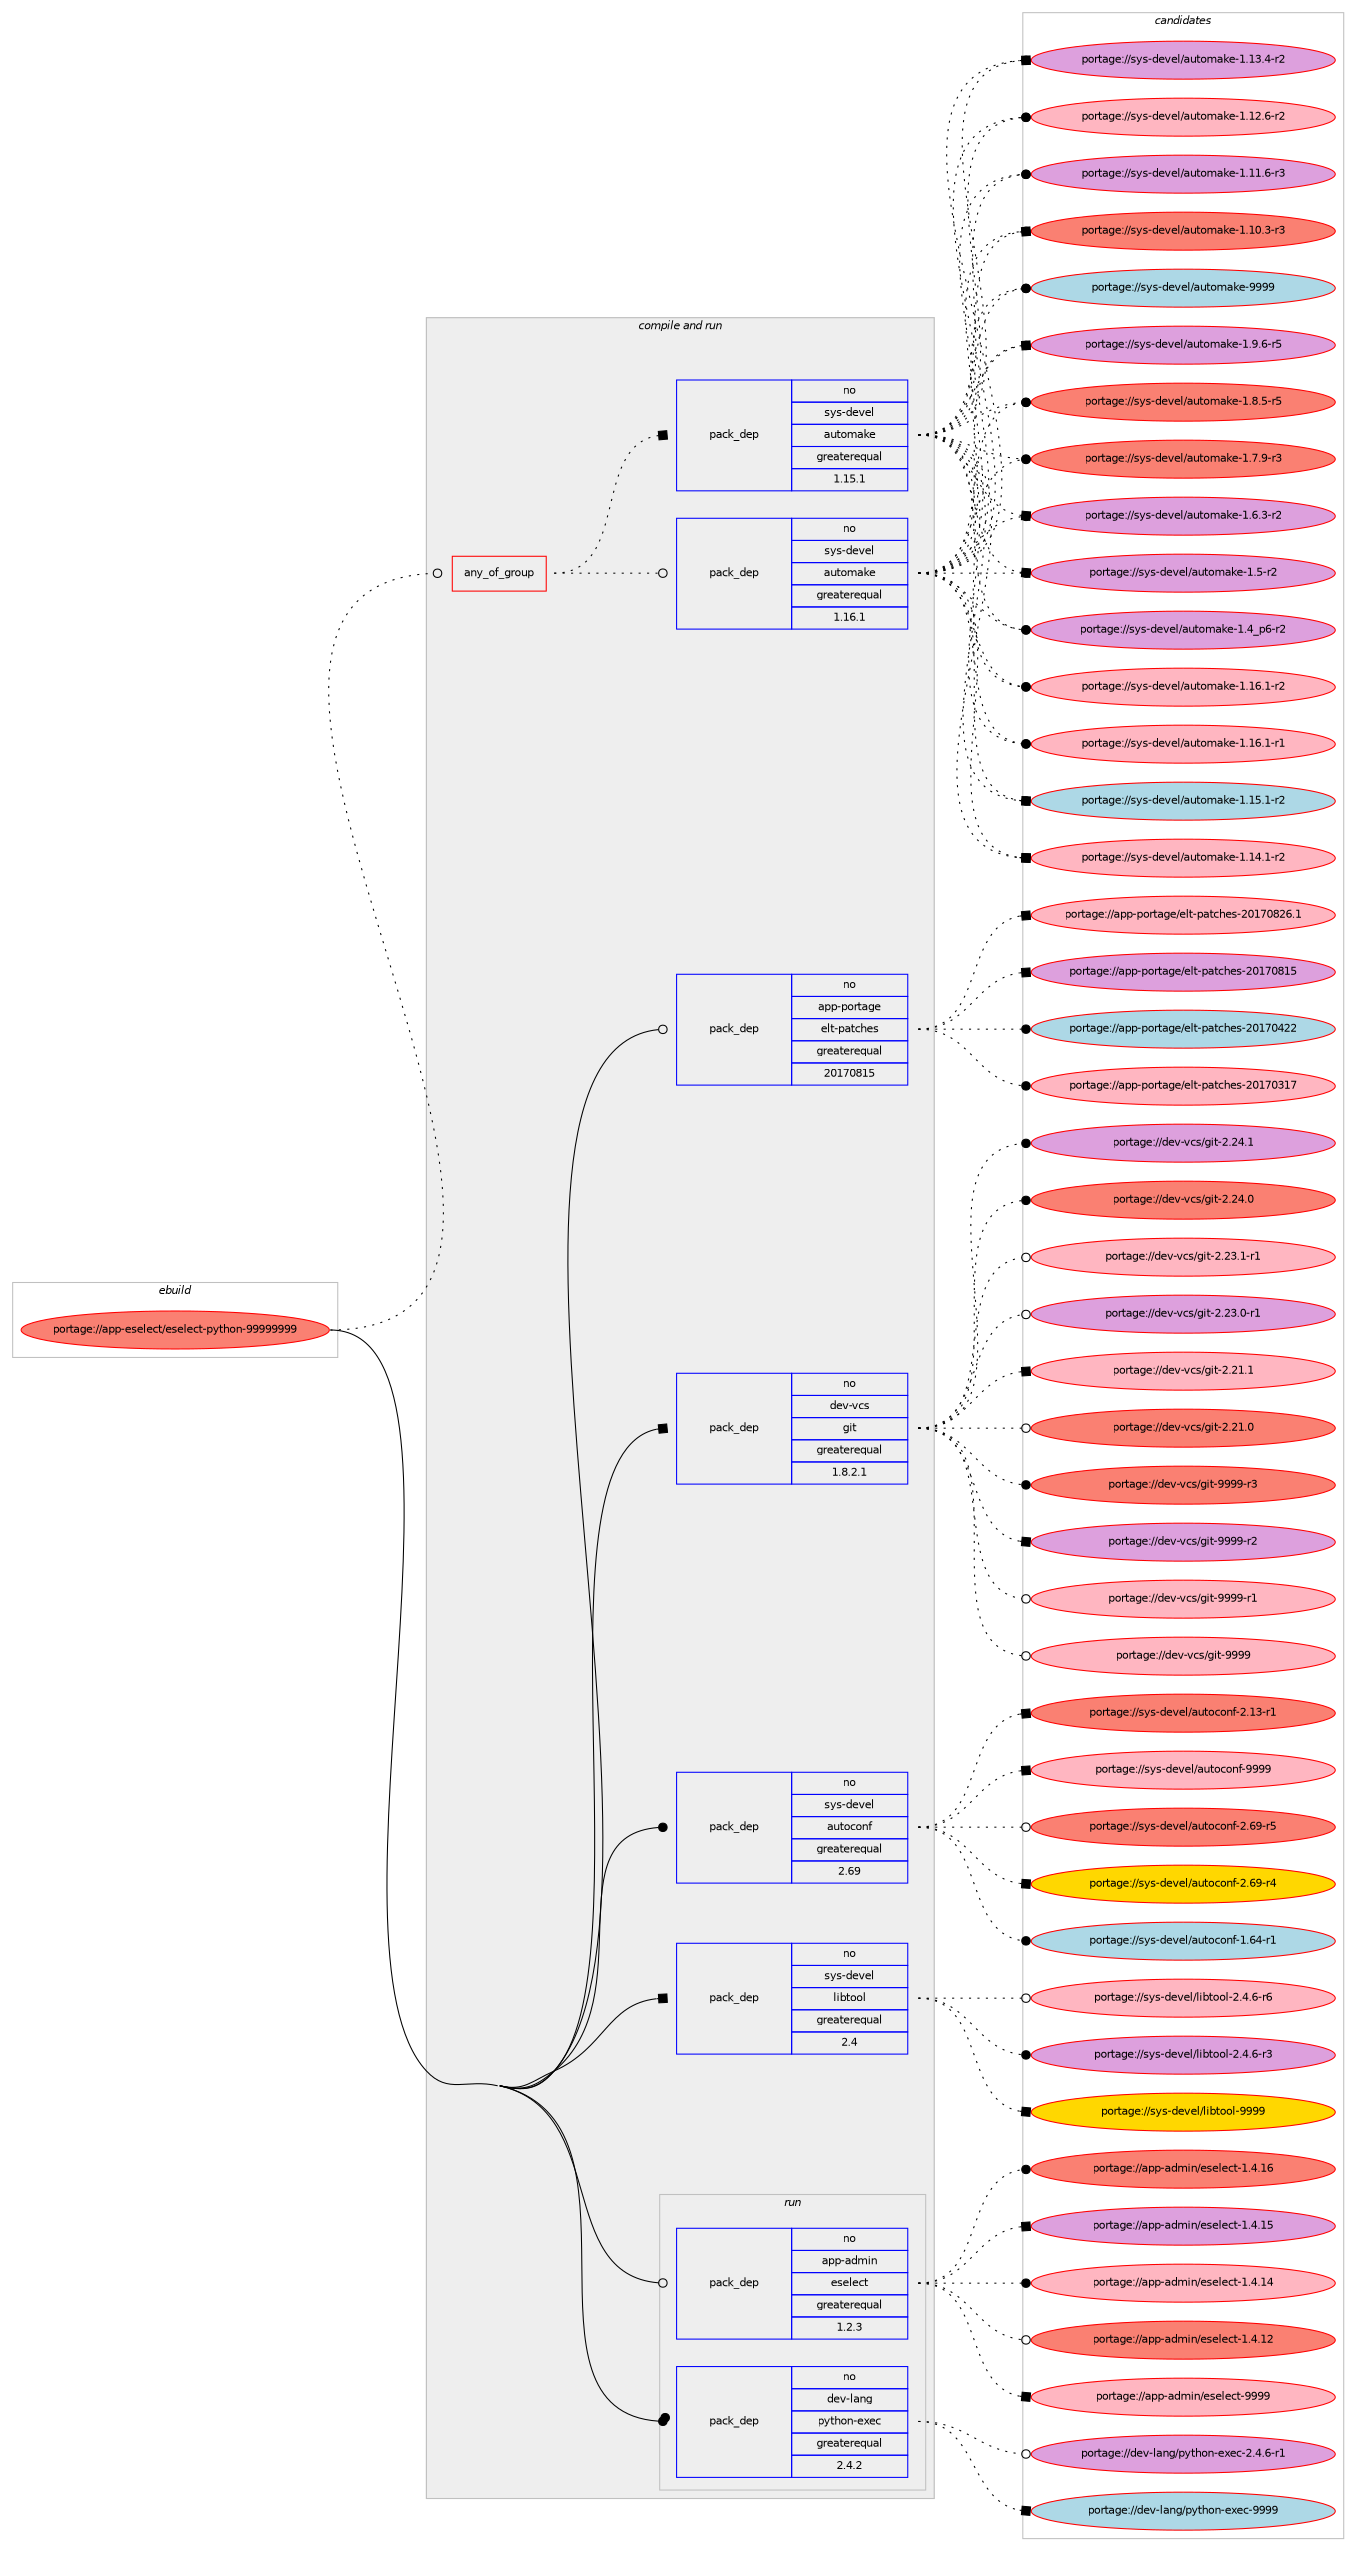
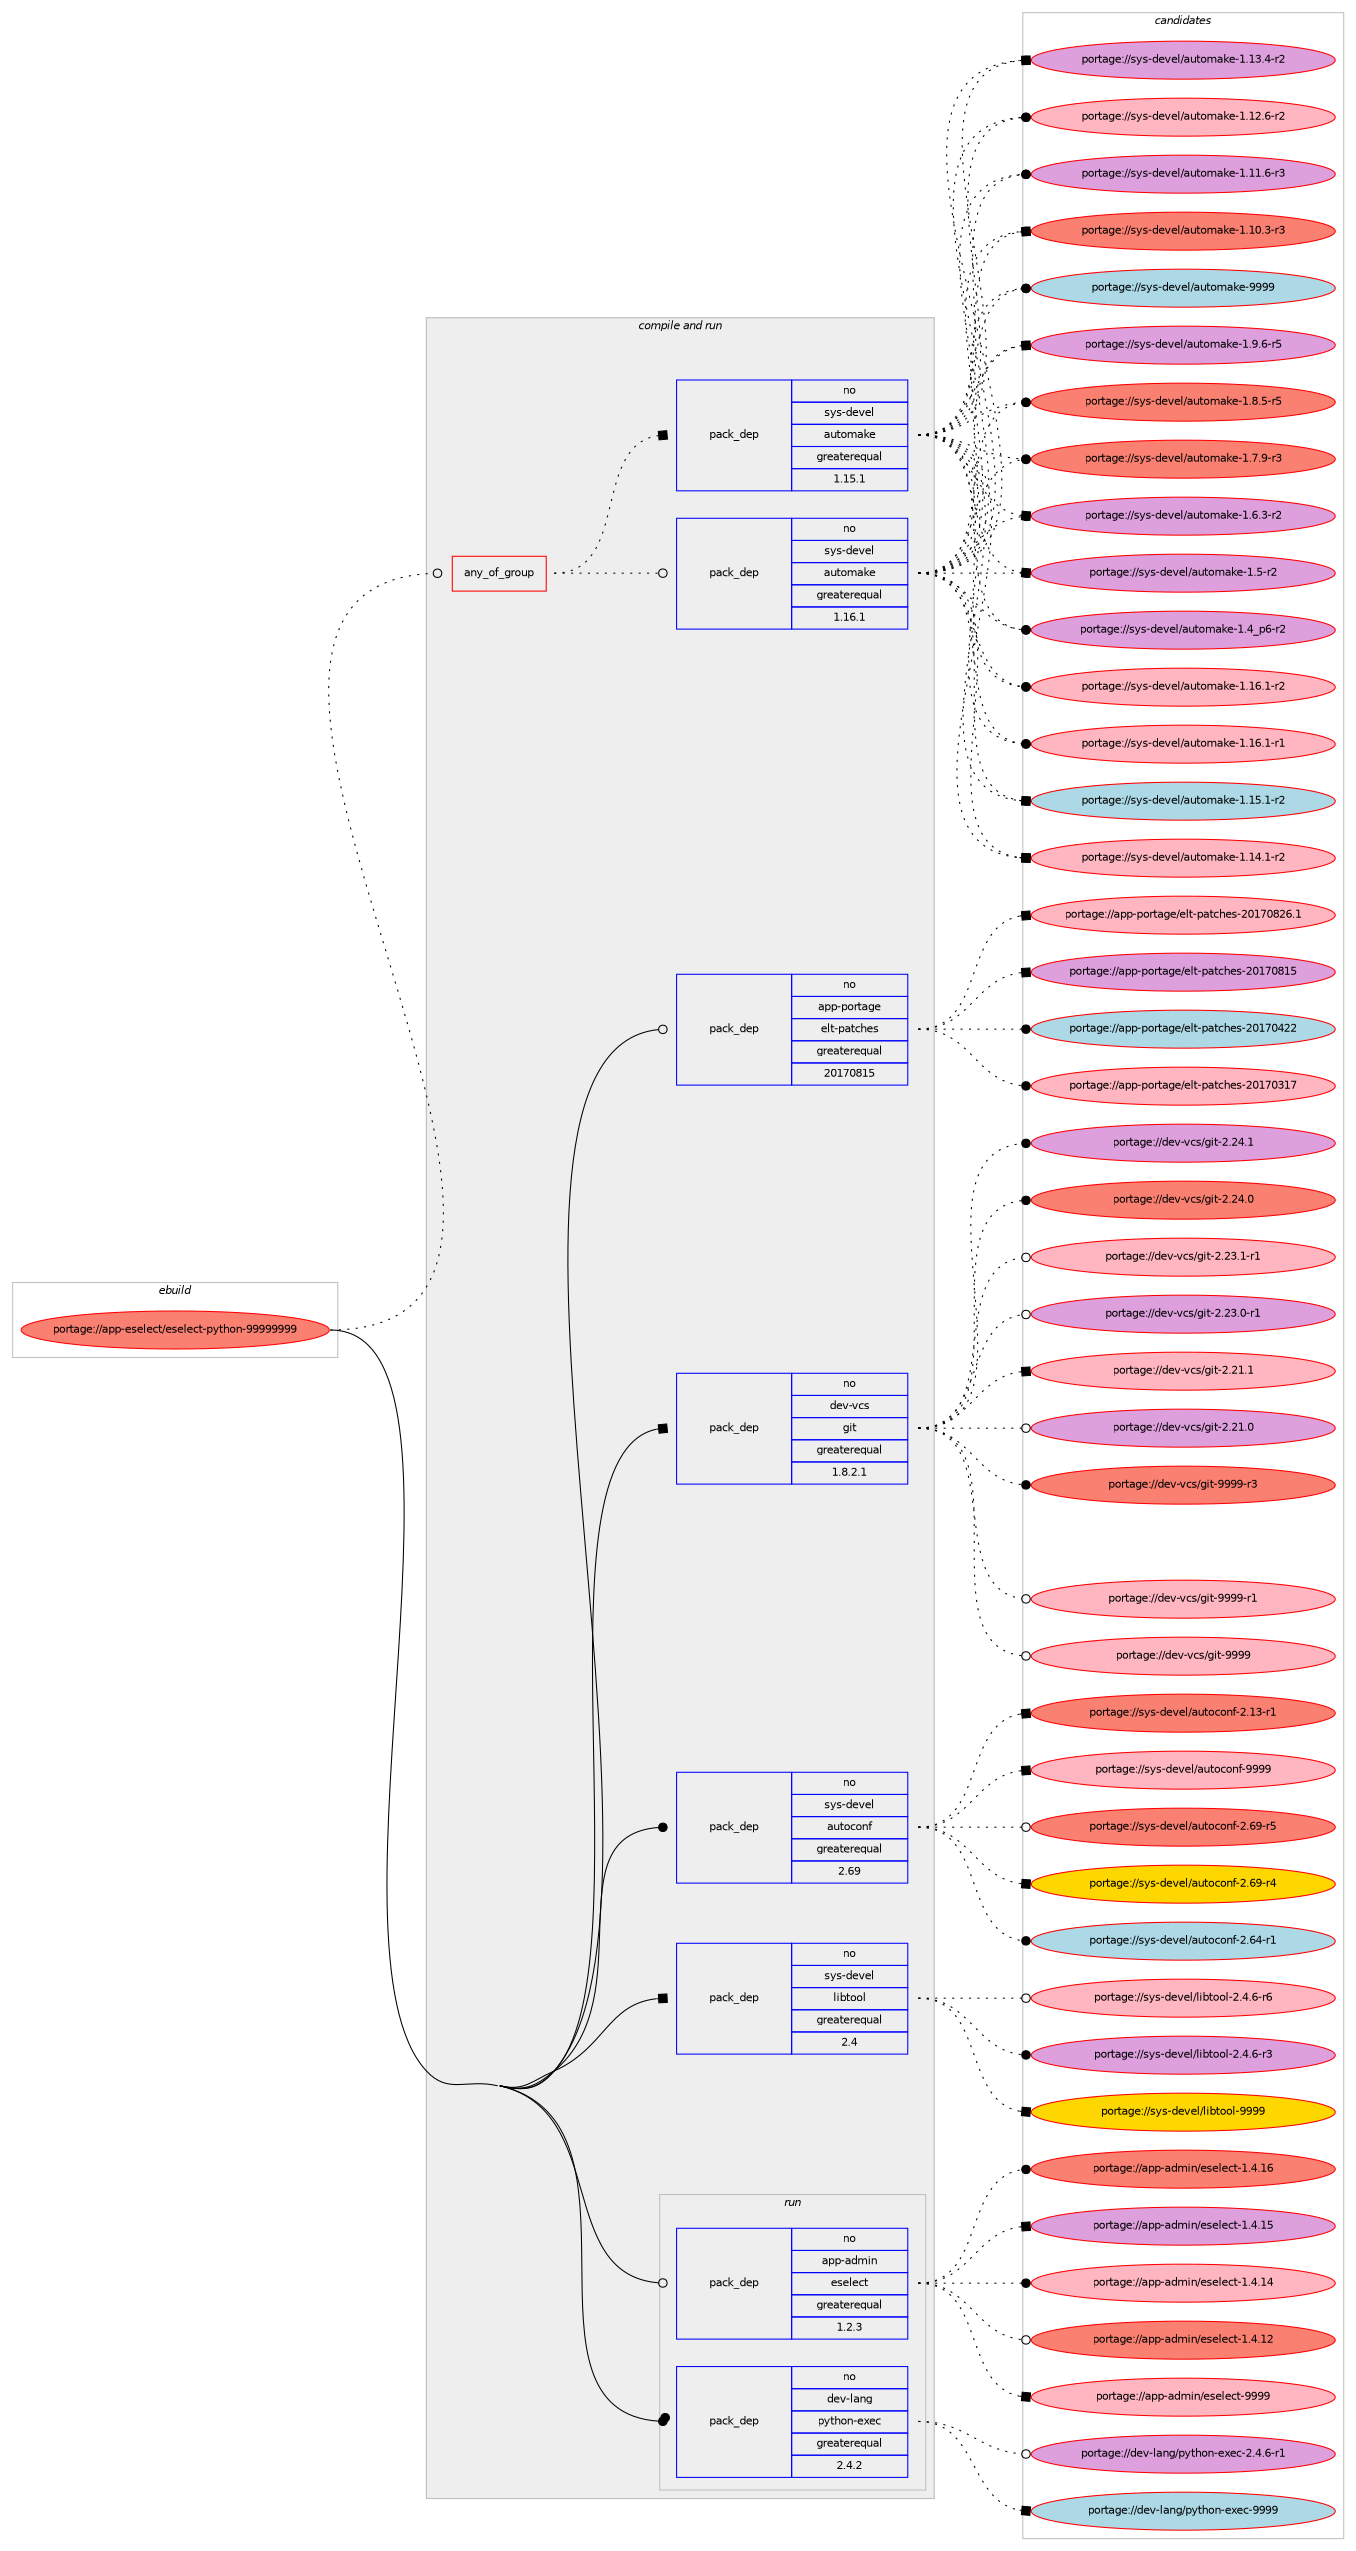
node "portage://dev-vcs/git-2.21.0": fillcolor salmon -> plum
node "portage://dev-vcs/git-9999-r2": removed
node "portage://sys-devel/autoconf-1.64-r1": label "portage://sys-devel/autoconf-1.64-r1" -> "portage://sys-devel/autoconf-2.64-r1"
